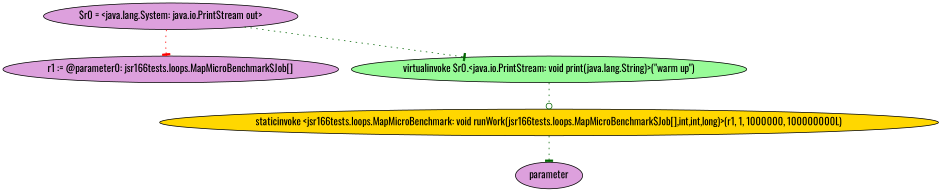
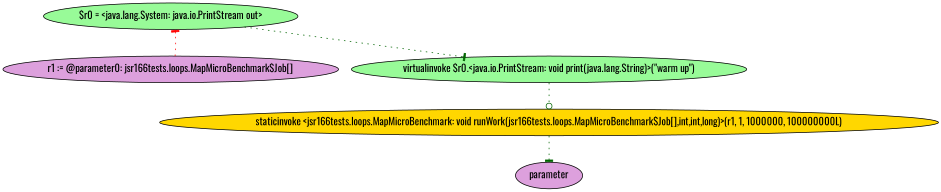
node "$r0 = <java.lang.System: java.io.PrintStream out>": fillcolor plum -> palegreen
edge "$r0 = <java.lang.System: java.io.PrintStream out>" -> "r1 := @parameter0: jsr166tests.loops.MapMicroBenchmark$Job[]": reversed
